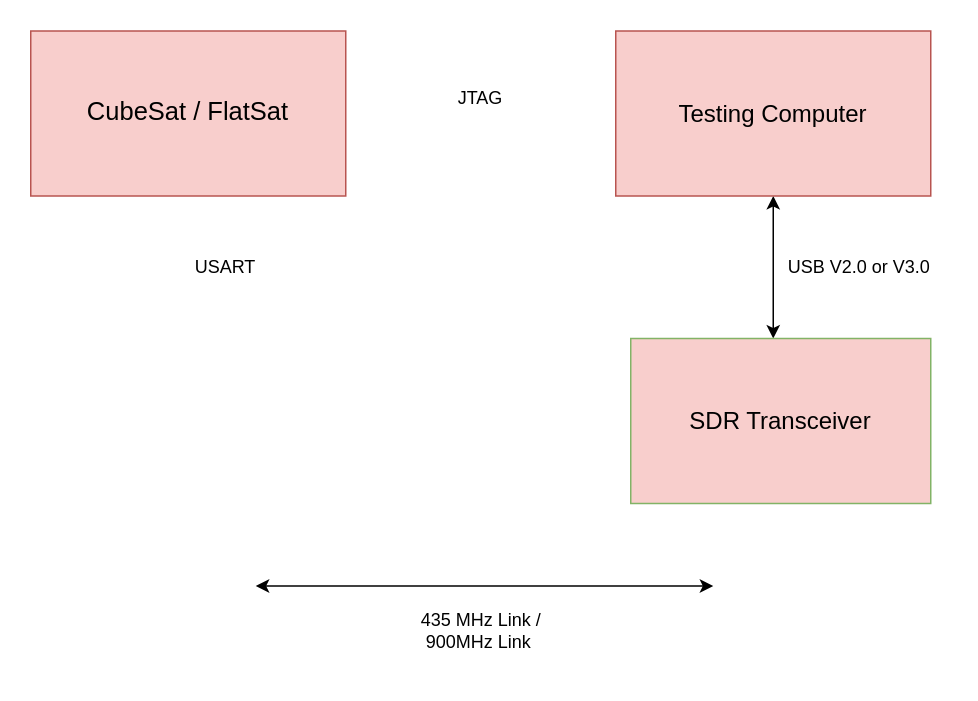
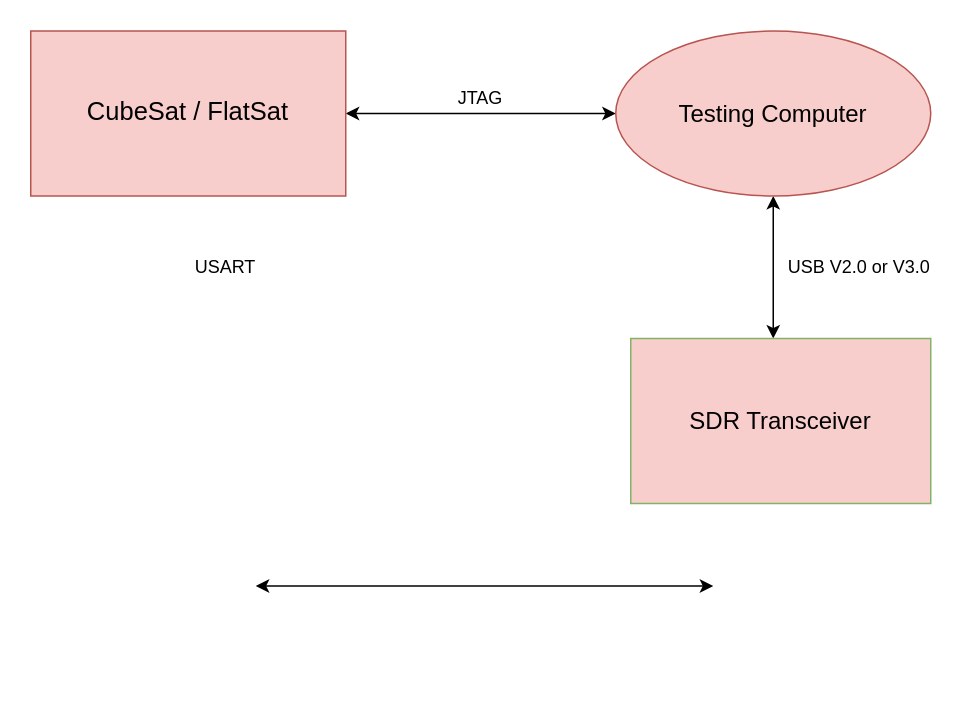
edge "CubeSat / FlatSat" -- "Testing Computer": added
node "Testing Computer": shape rectangle -> ellipse
node "435 MHz Link / 900MHz Link": removed
